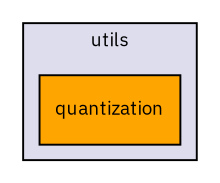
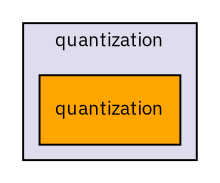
cluster "utils": label "utils" -> "quantization"
